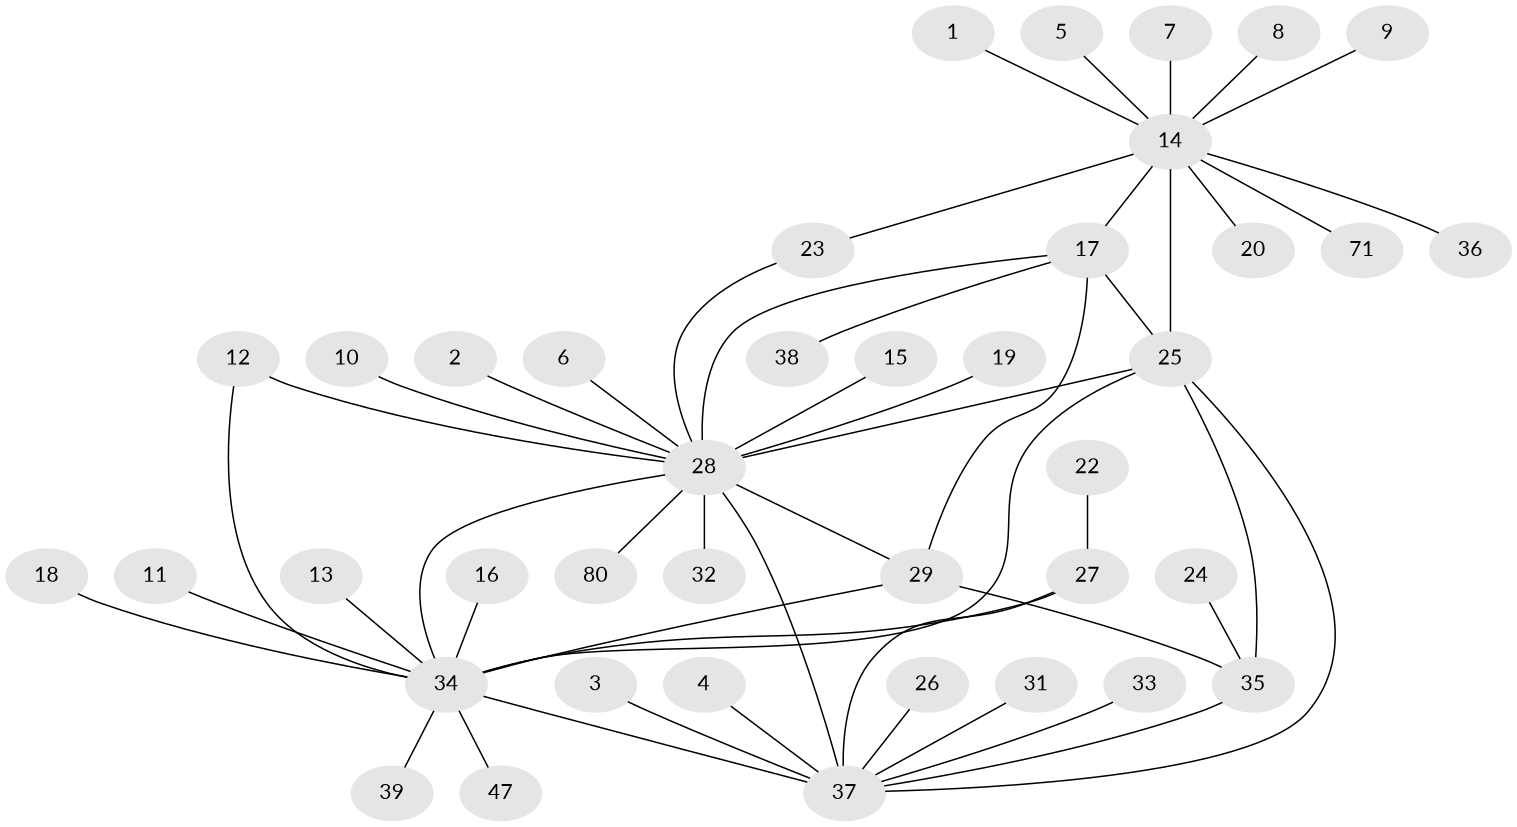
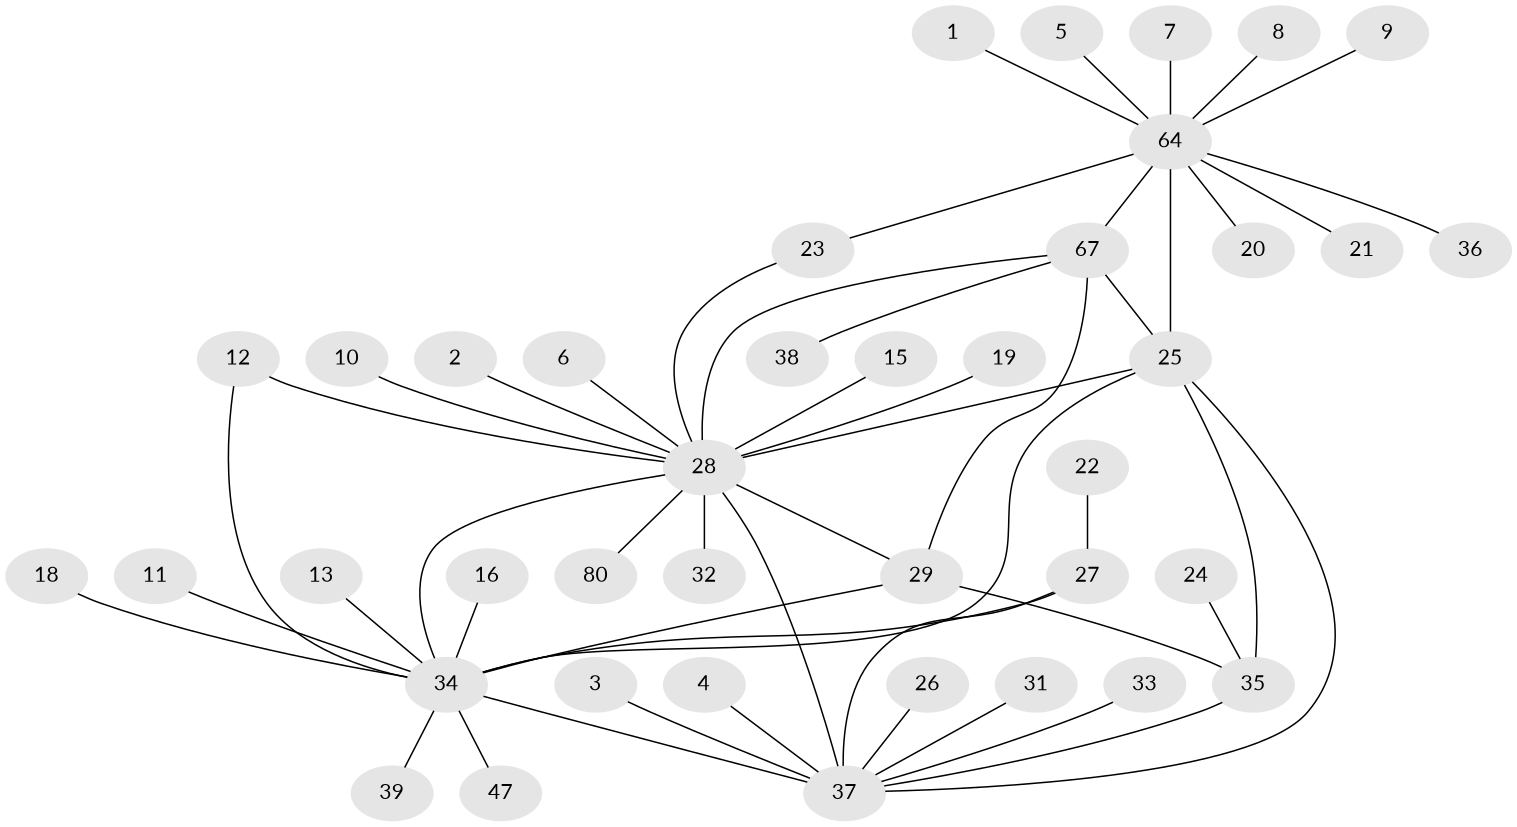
node "14": label "14" -> "64"
node "17": label "17" -> "67"
node "71": label "71" -> "21"
